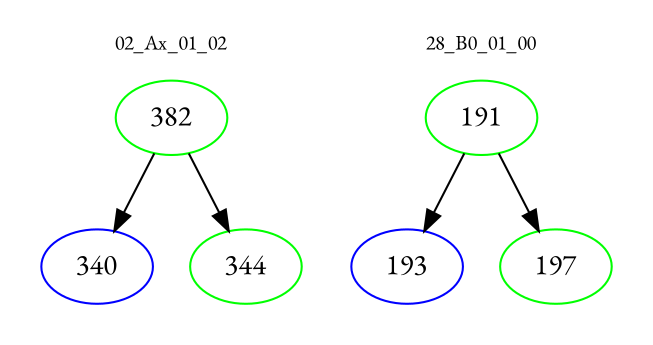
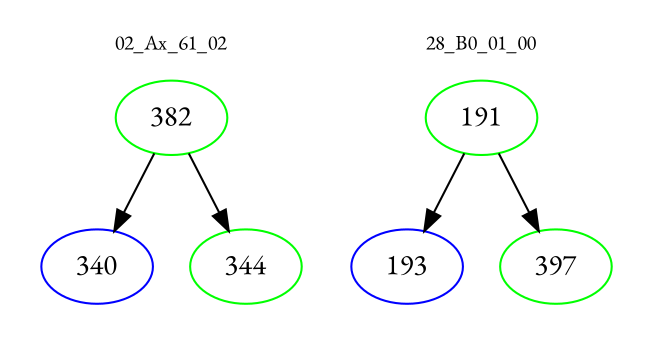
cluster "02_Ax_01_02": label "02_Ax_01_02" -> "02_Ax_61_02"
node "197": label "197" -> "397"
